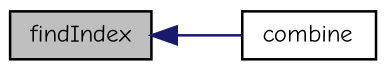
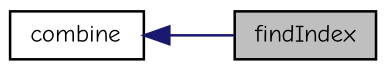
edge "combine" -> "findIndex": reversed
